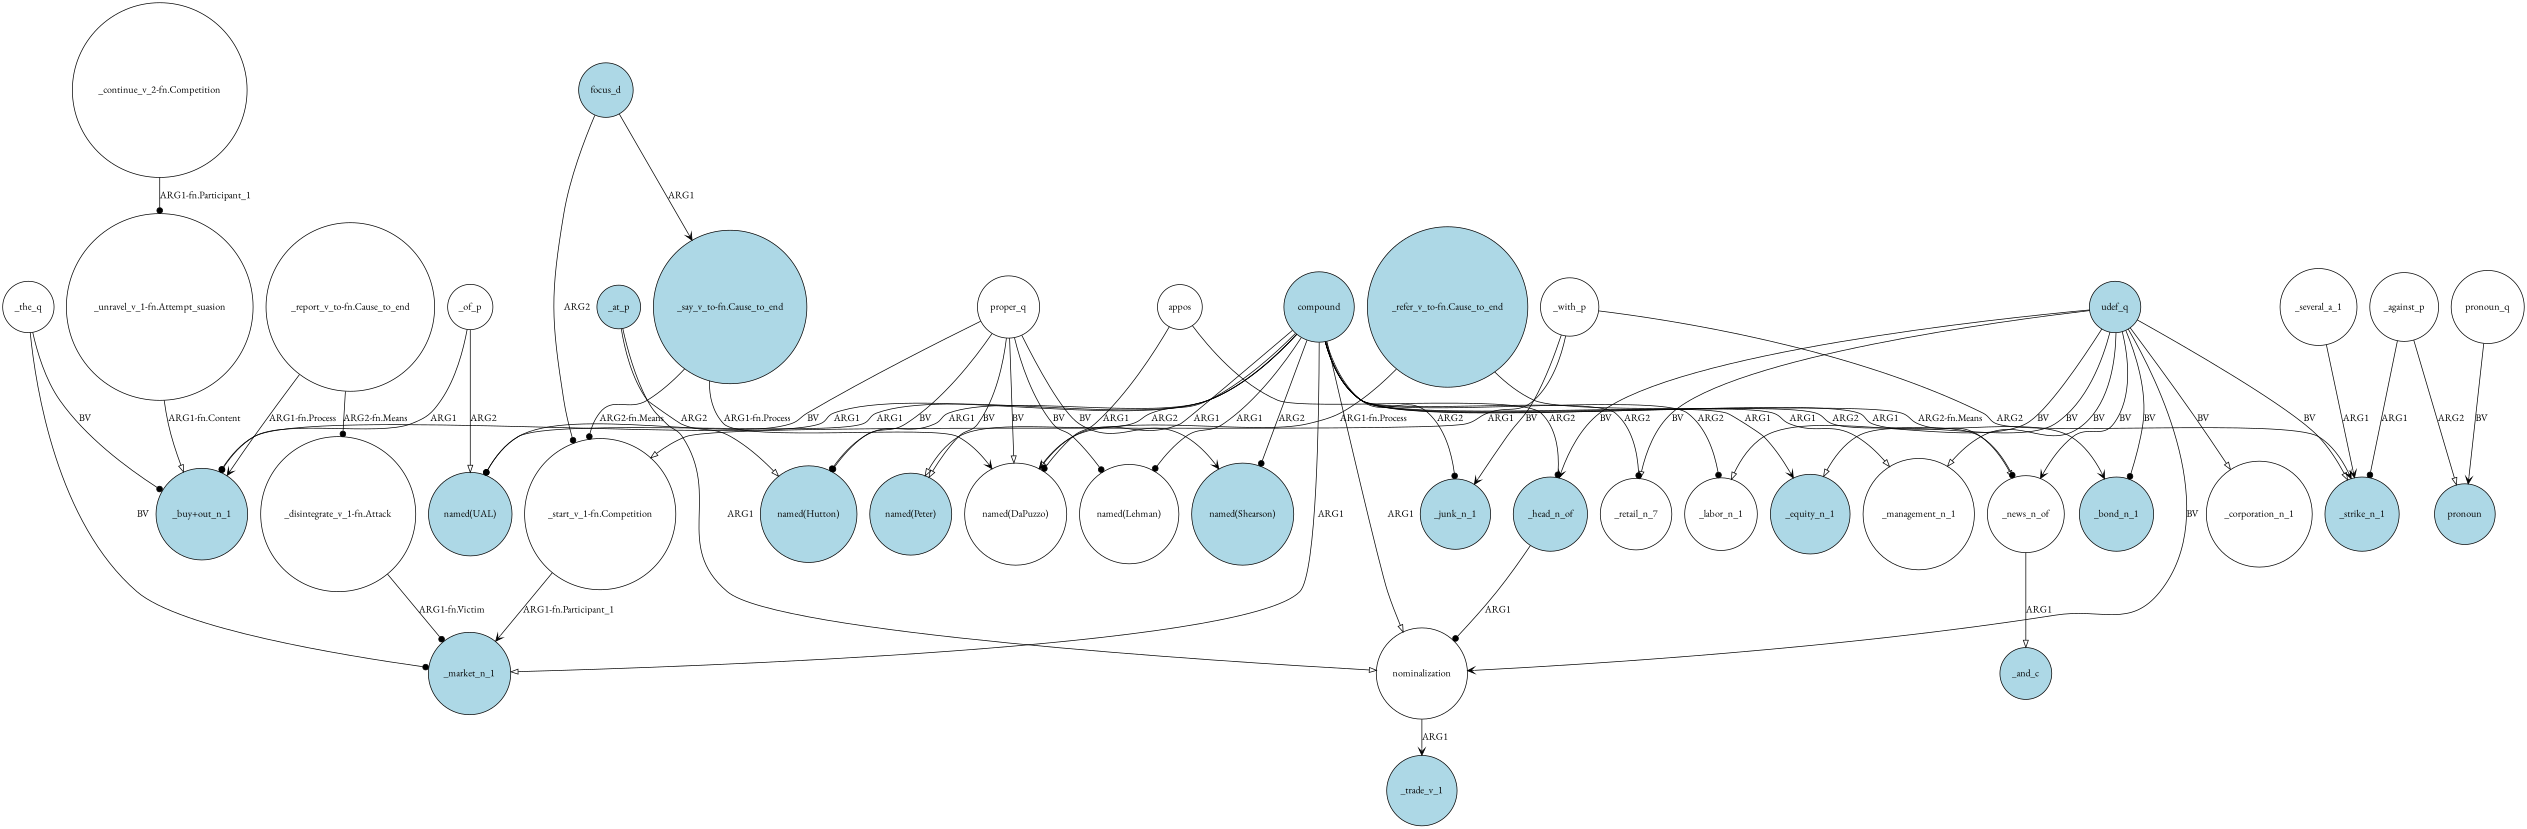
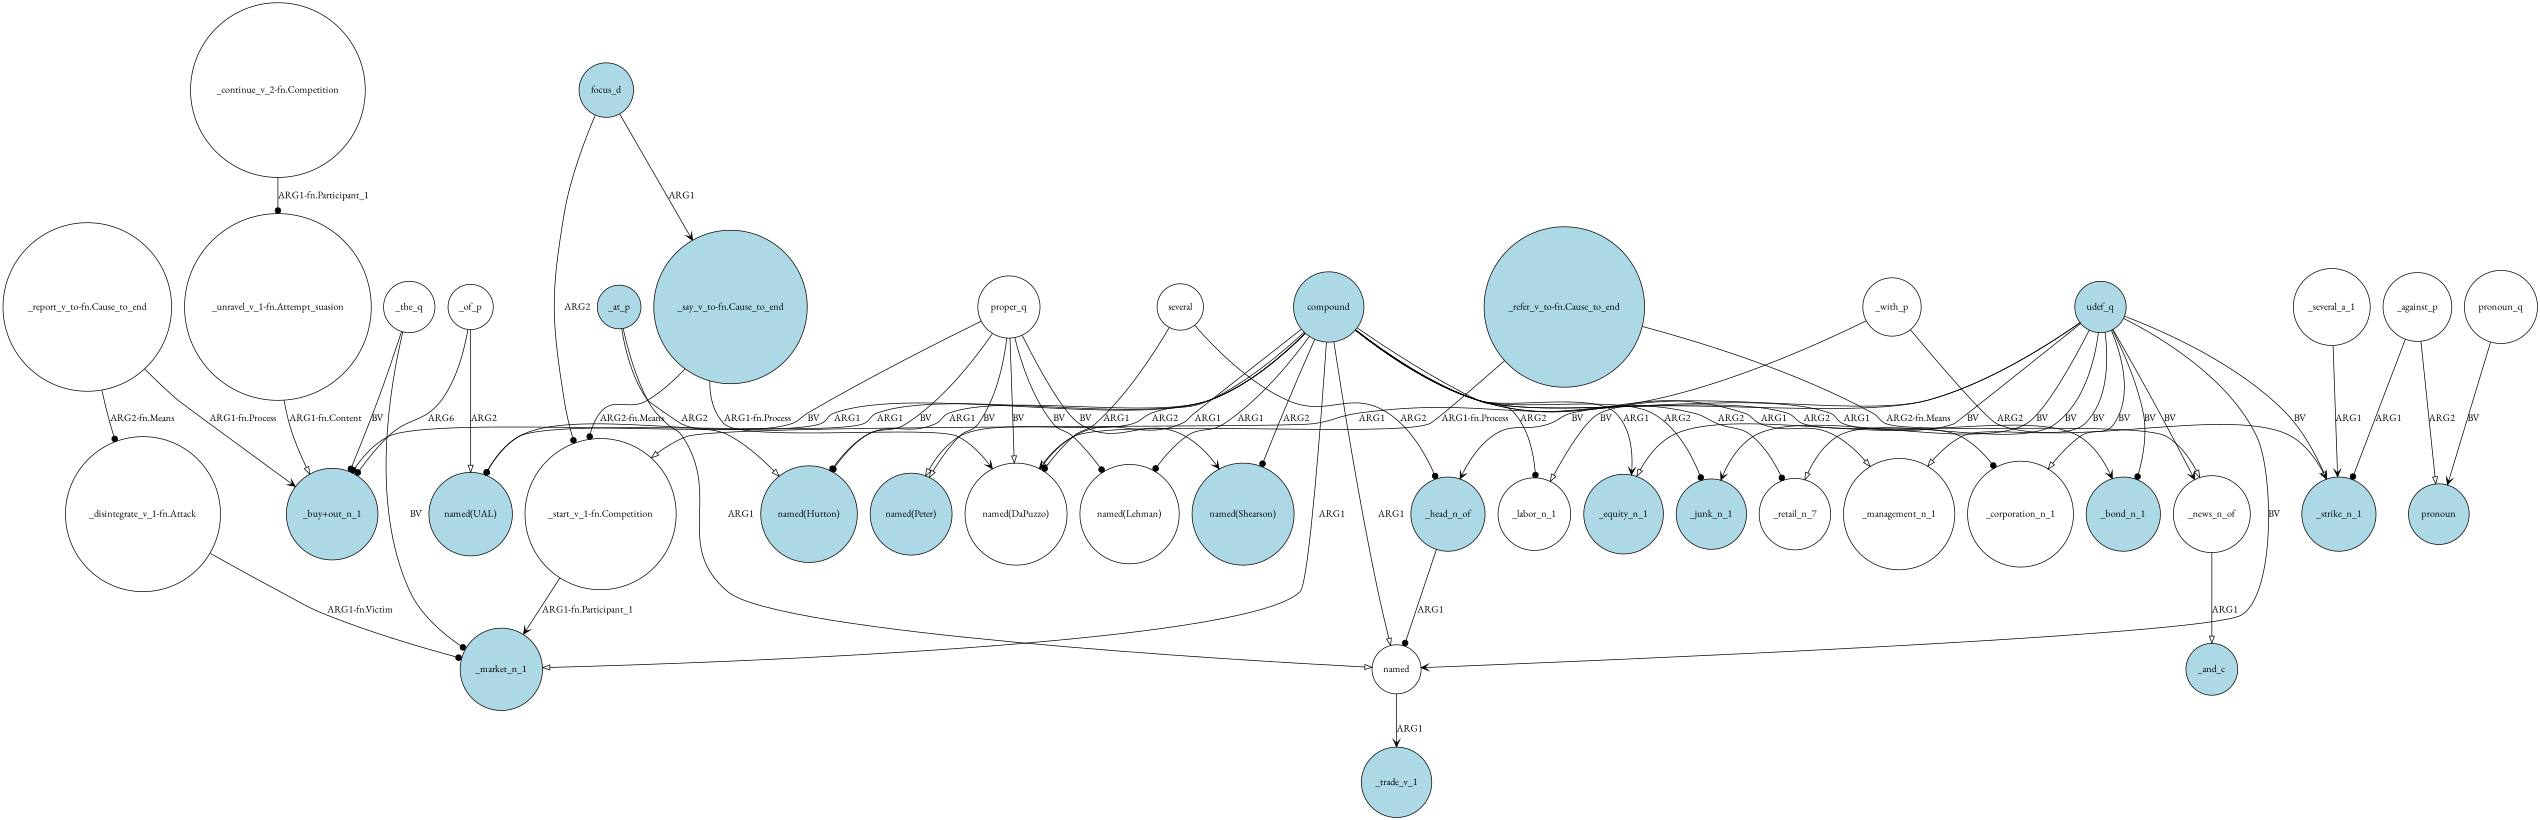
node "appos": label "appos" -> "several"
edge "_of_p" -> "_buy+out_n_1": label "ARG1" -> "ARG6"
edge "_with_p" -> "_junk_n_1": now "udef_q" -> "_junk_n_1"
edge "compound" -> "_news_n_of": now "compound" -> "_corporation_n_1"
node "nominalization": label "nominalization" -> "named"
